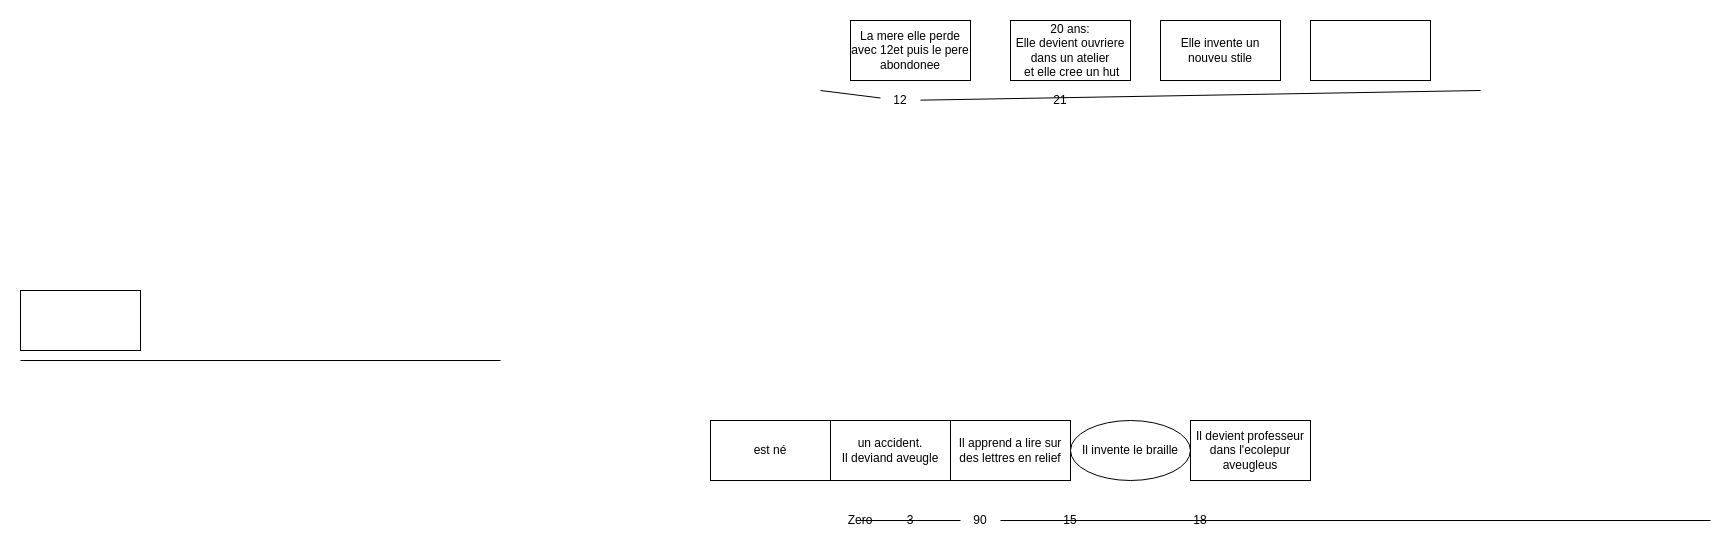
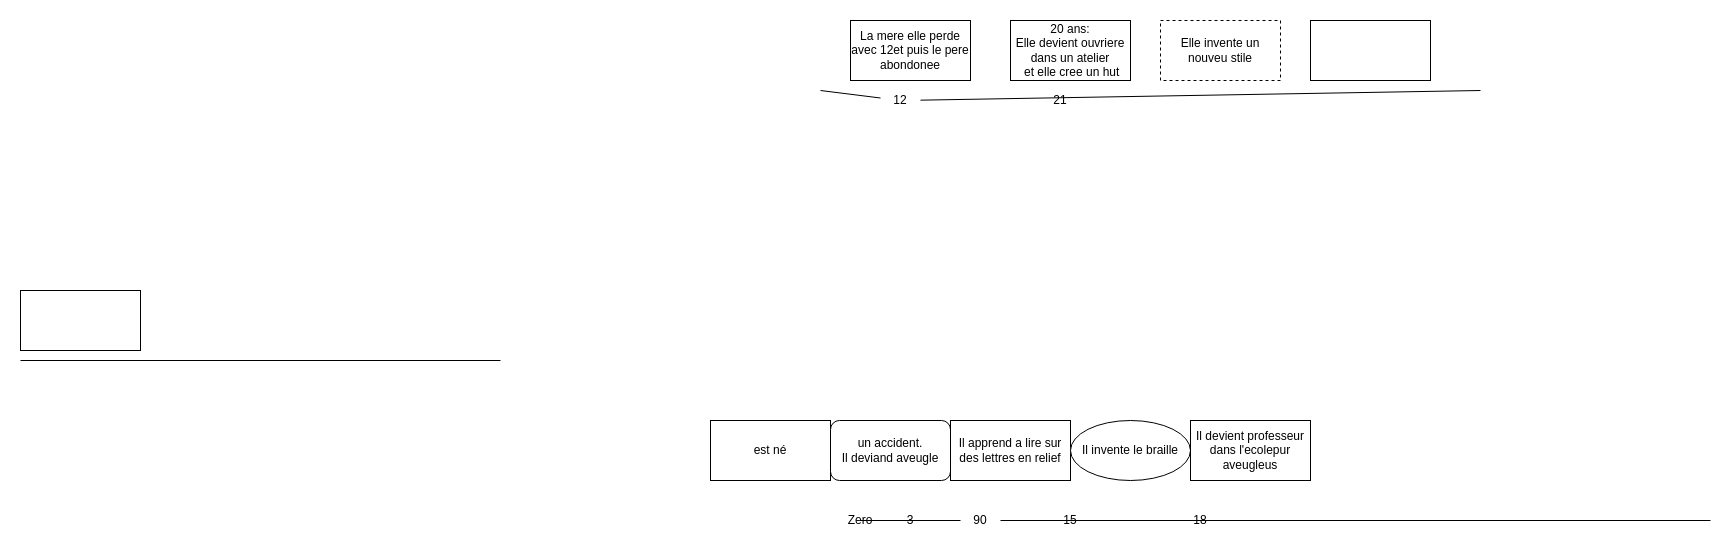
node "Elle invente un nouveu stile": style solid -> dashed
node "un accident. Il deviand aveugle": shape rectangle -> rounded rectangle
